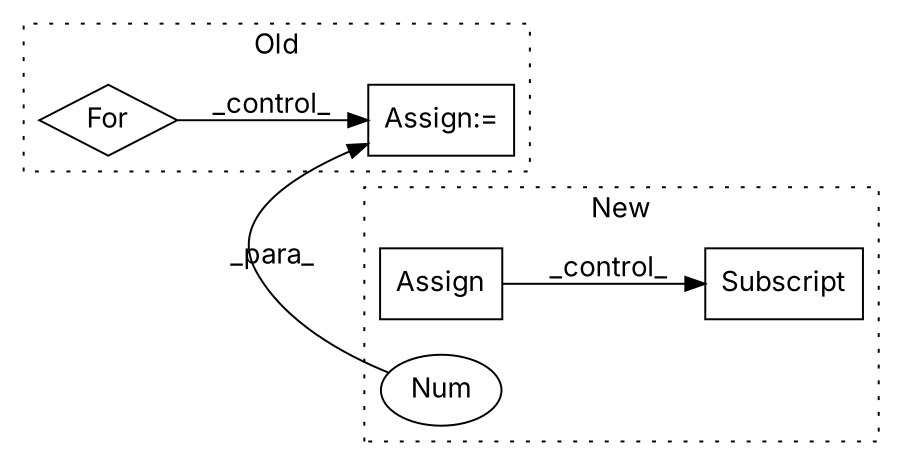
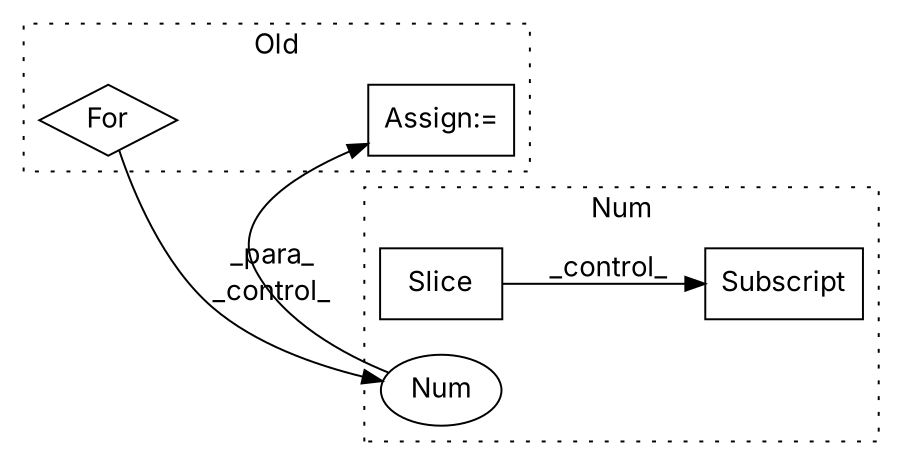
edge "For" -> "Assign:=": now "For" -> "Num"
cluster "New": label "New" -> "Num"
node "Assign": label "Assign" -> "Slice"
